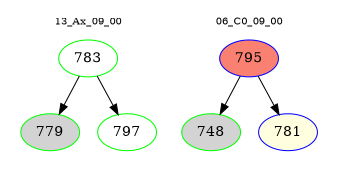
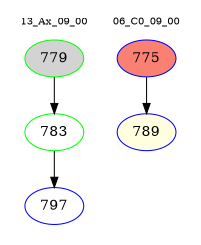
node "795": label "795" -> "775"
edge "783" -> "779": reversed
node "797": color green -> blue
node "748": removed
node "781": label "781" -> "789"
